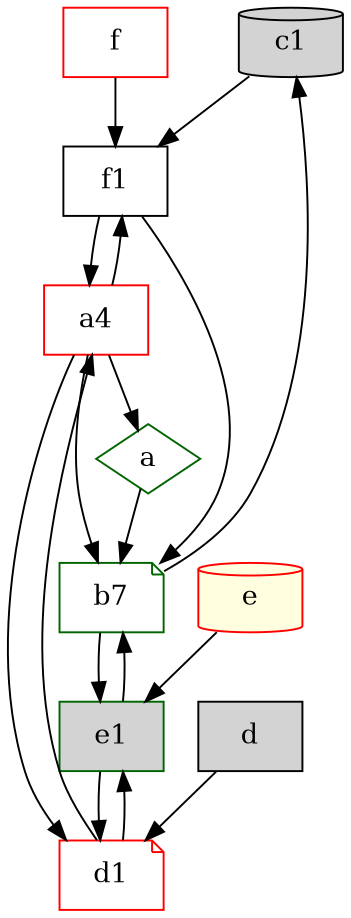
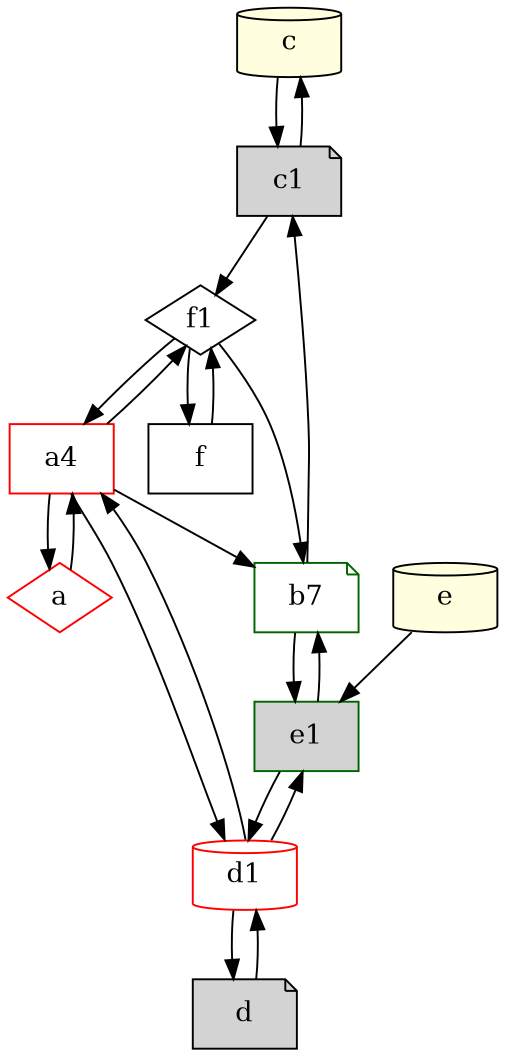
node "f": color red -> black
node "c": added
node "c1": shape cylinder -> note
node "f1": shape box -> diamond
edge "f1" -> "f": added
node "a": color darkgreen -> red
edge "a" -> "b7": now "a" -> "a4"
node "e": color red -> black
node "d": shape box -> note
node "d1": shape note -> cylinder
edge "d1" -> "d": added
